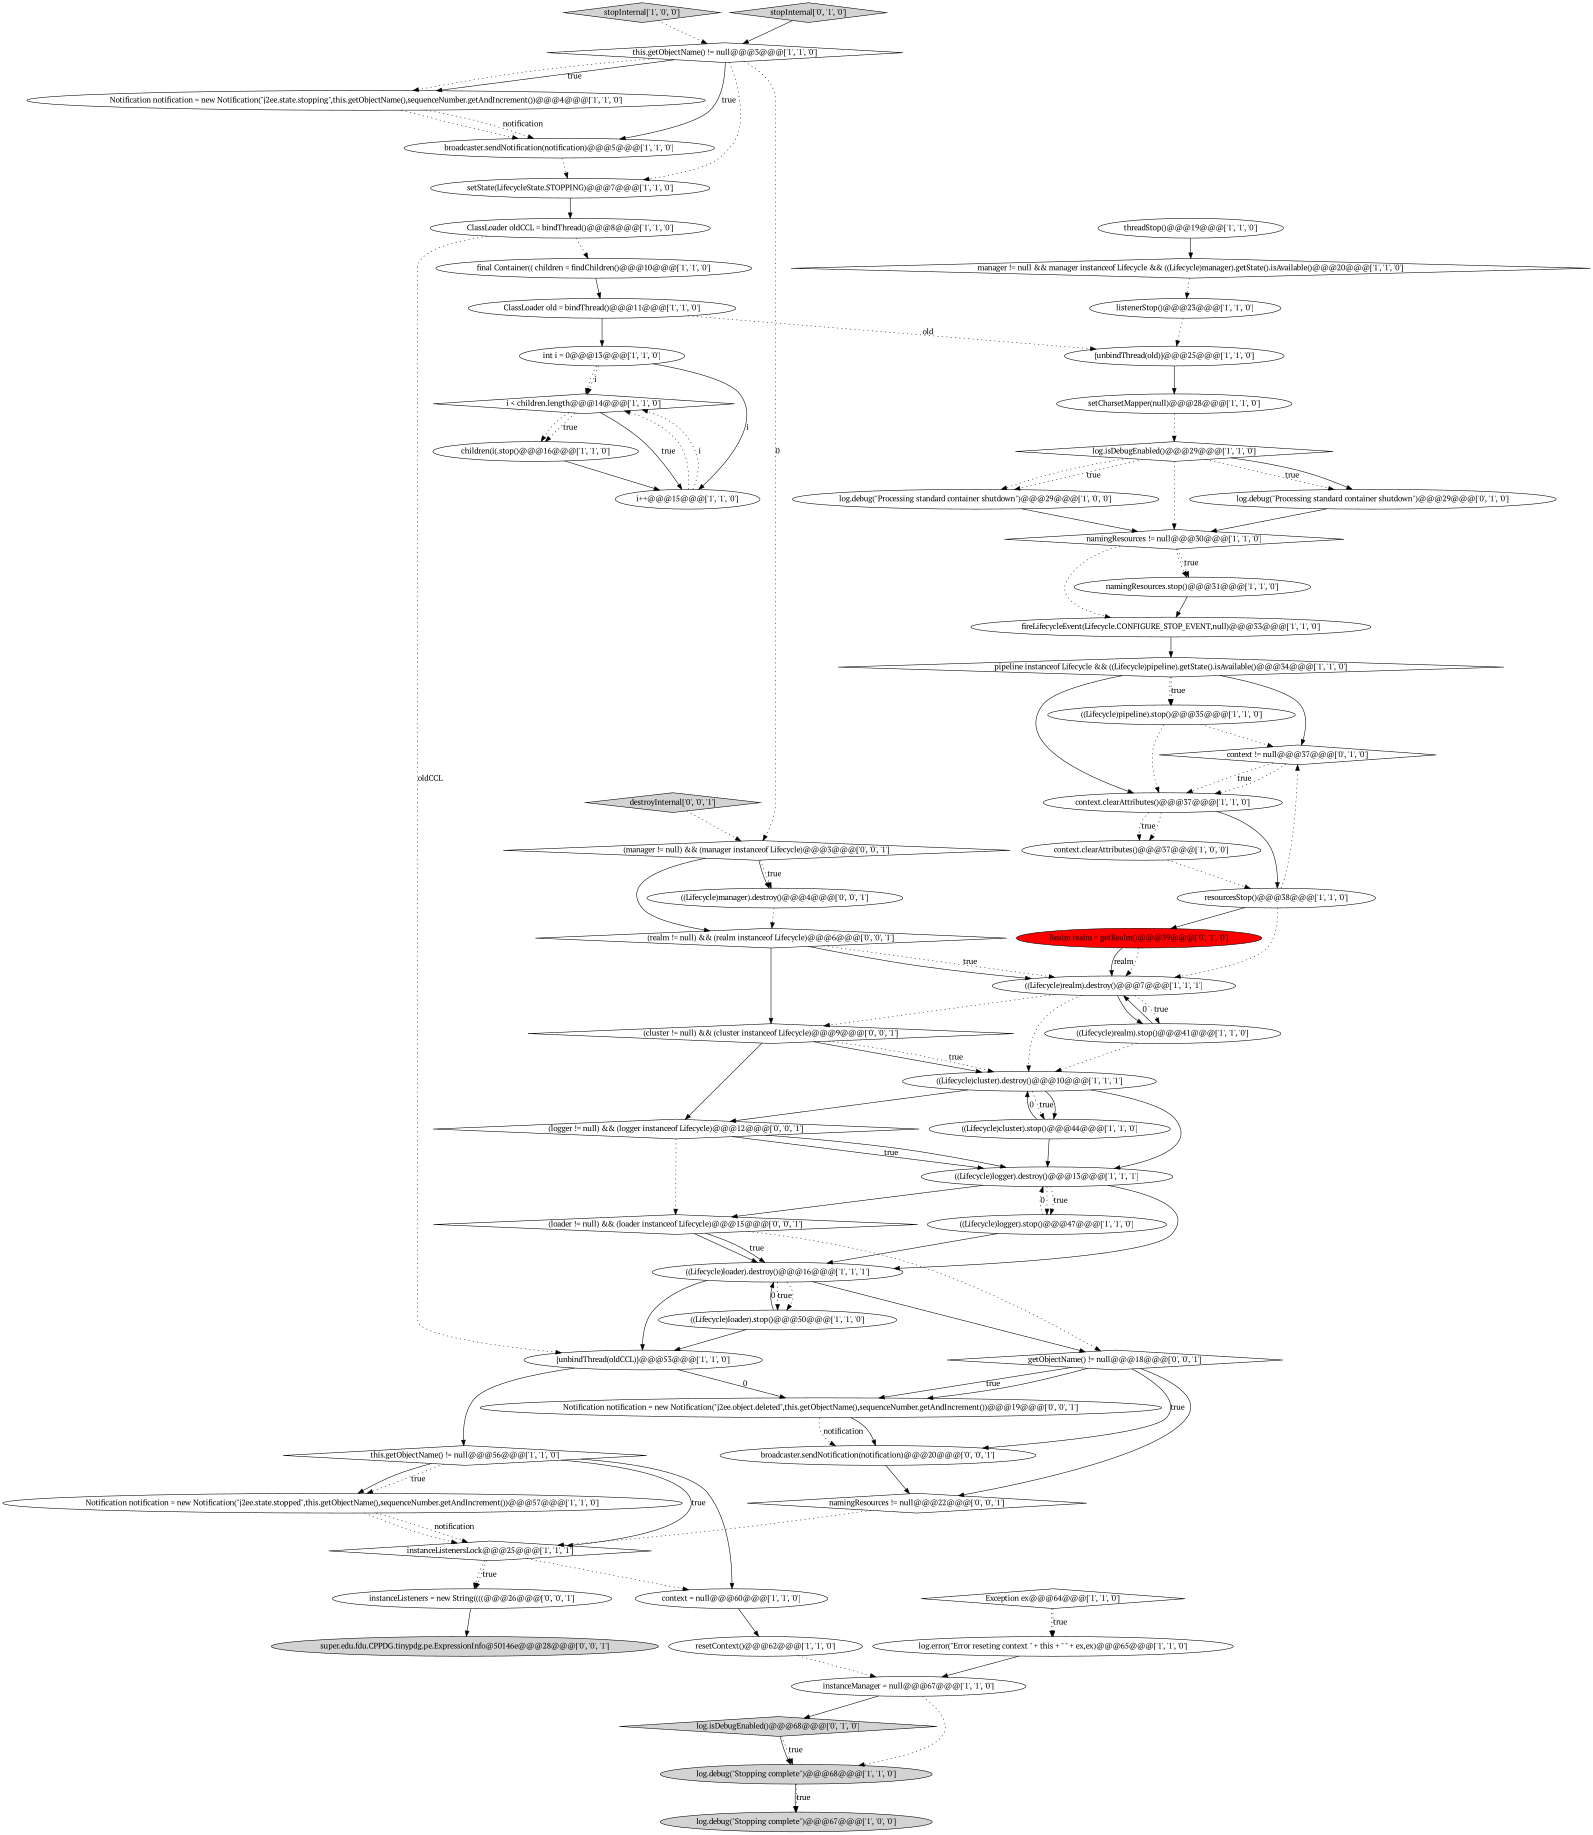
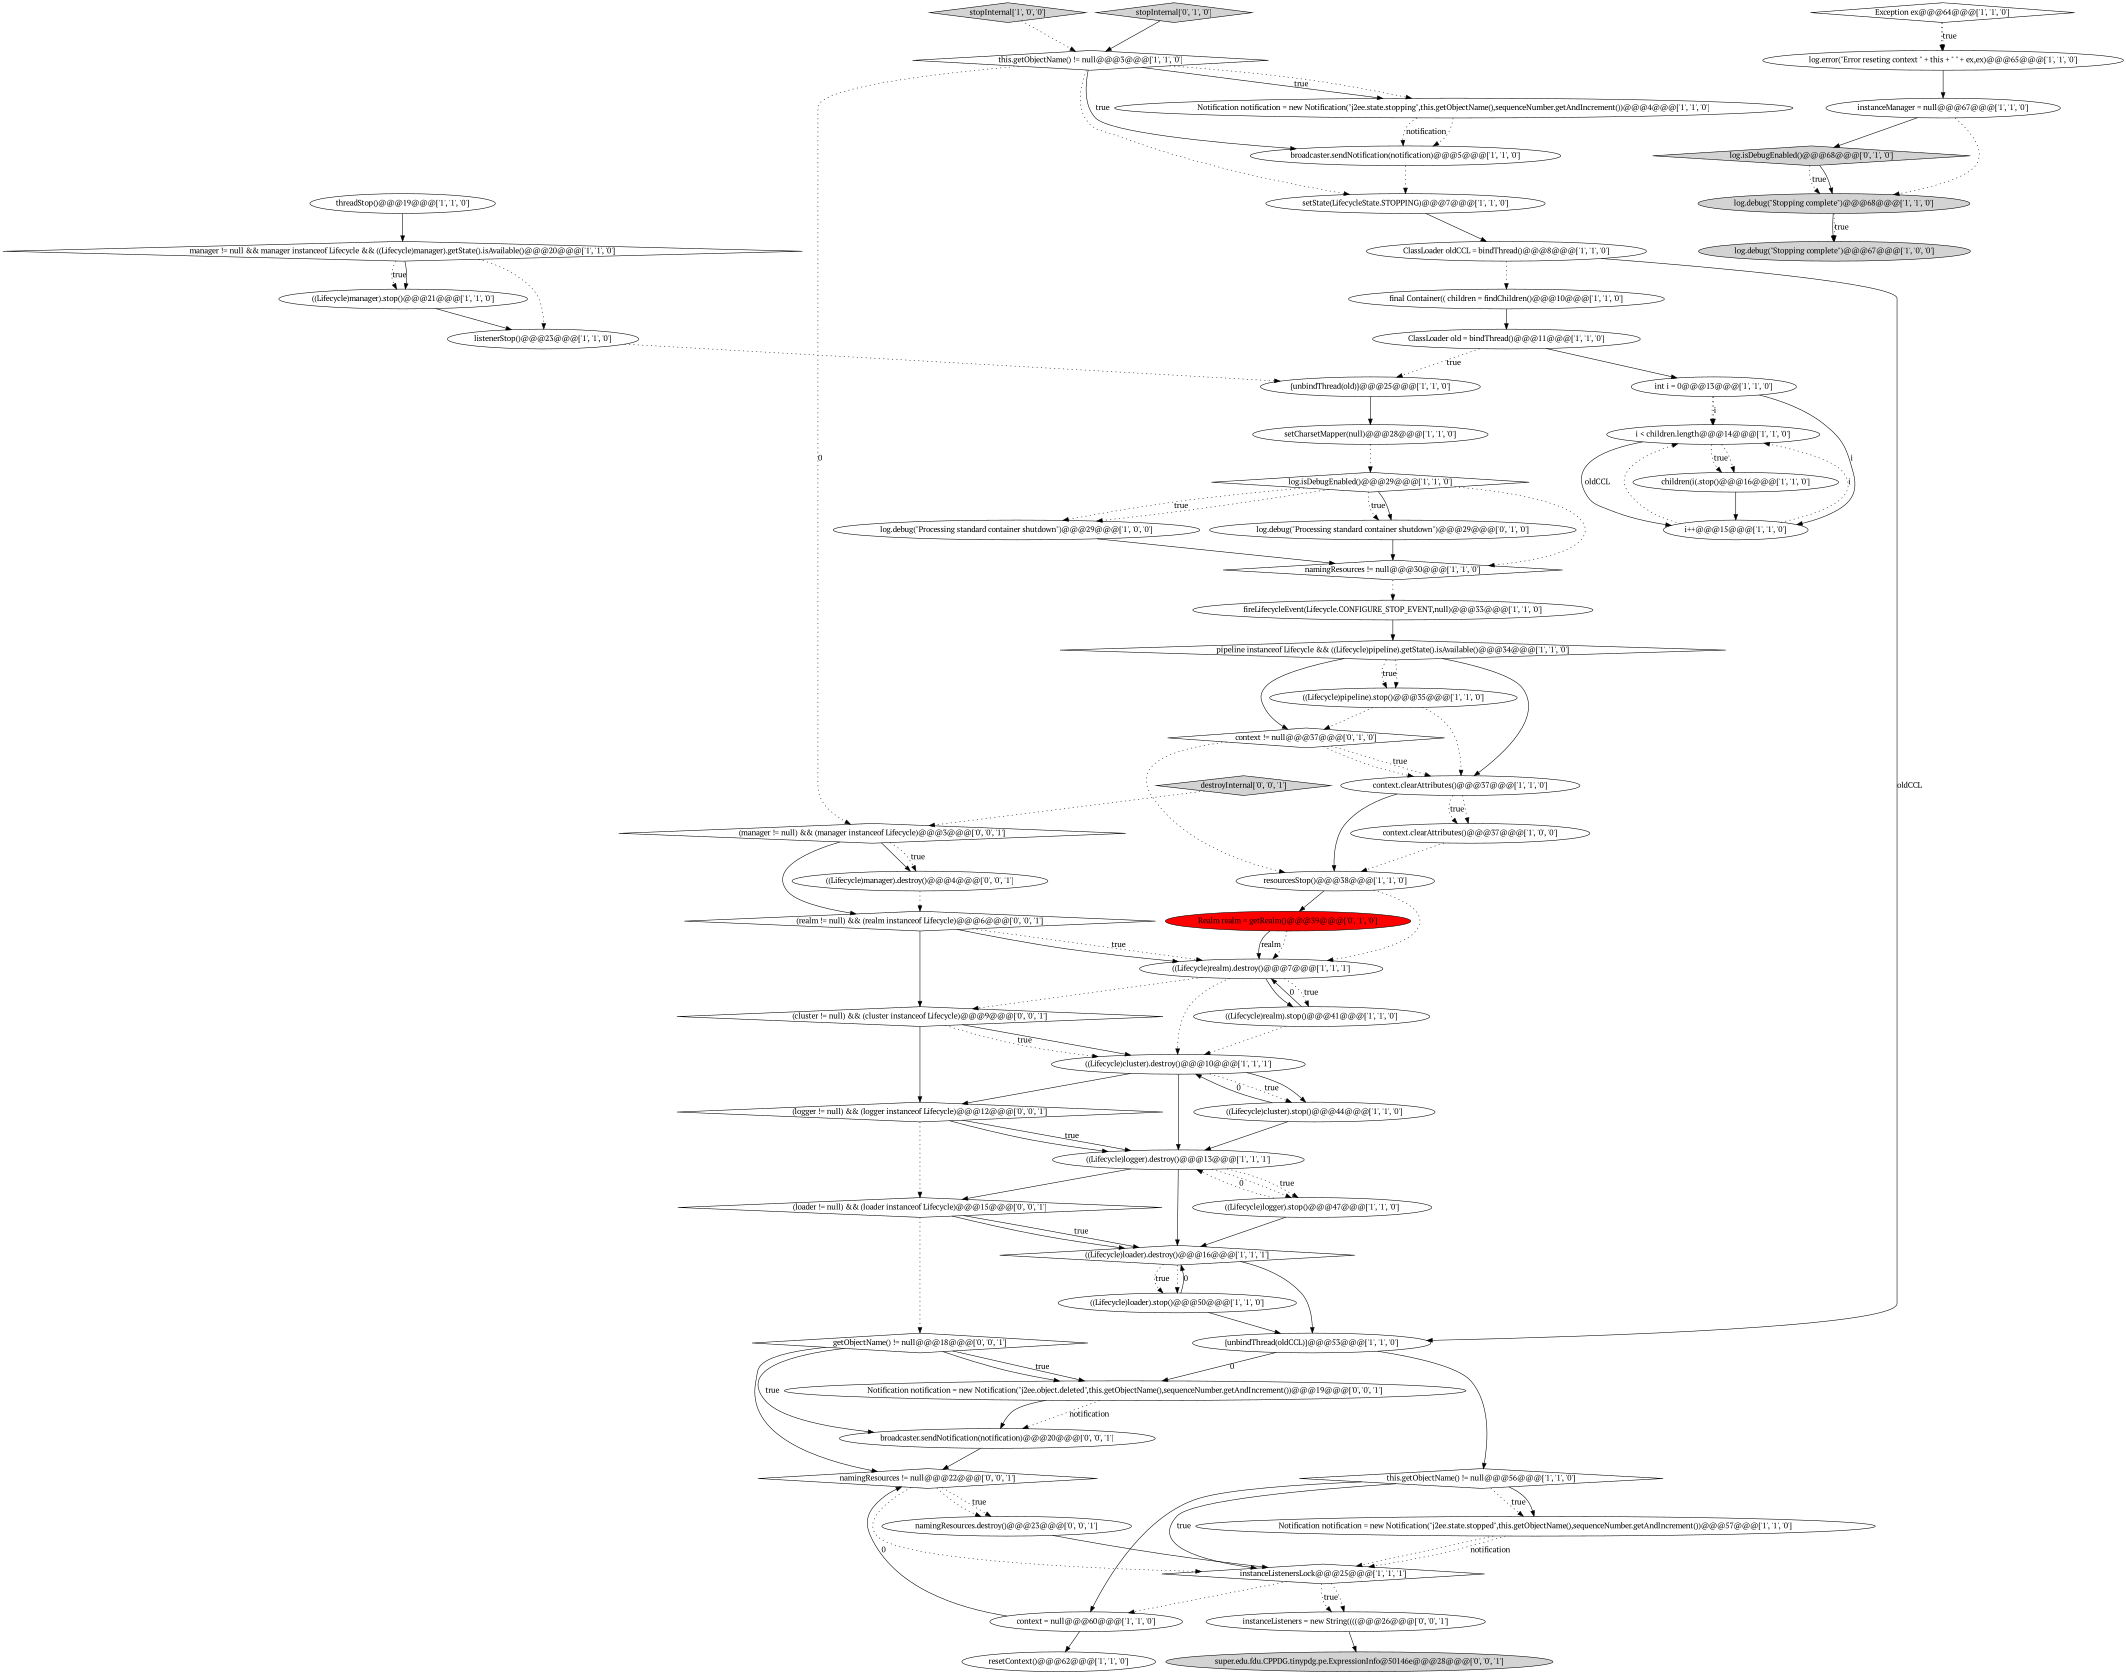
node "((Lifecycle)manager).stop()@@@21@@@['1', '1', '0']": added
edge "ClassLoader old = bindThread()@@@11@@@['1', '1', '0']" -> "{unbindThread(old)}@@@25@@@['1', '1', '0']": label "old" -> "true"
node "i < children.length@@@14@@@['1', '1', '0']": shape diamond -> ellipse
edge "i < children.length@@@14@@@['1', '1', '0']" -> "i++@@@15@@@['1', '1', '0']": label "true" -> "oldCCL"
node "namingResources.stop()@@@31@@@['1', '1', '0']": removed
edge "ClassLoader oldCCL = bindThread()@@@8@@@['1', '1', '0']" -> "{unbindThread(oldCCL)}@@@53@@@['1', '1', '0']": style dotted -> solid
edge "resourcesStop()@@@38@@@['1', '1', '0']" -> "context != null@@@37@@@['0', '1', '0']": reversed
node "((Lifecycle)loader).destroy()@@@16@@@['1', '1', '1']": shape ellipse -> diamond
edge "((Lifecycle)loader).destroy()@@@16@@@['1', '1', '1']" -> "getObjectName() != null@@@18@@@['0', '0', '1']": removed
node "namingResources.destroy()@@@23@@@['0', '0', '1']": added
edge "context = null@@@60@@@['1', '1', '0']" -> "namingResources != null@@@22@@@['0', '0', '1']": added, label "0"
edge "resetContext()@@@62@@@['1', '1', '0']" -> "instanceManager = null@@@67@@@['1', '1', '0']": removed
